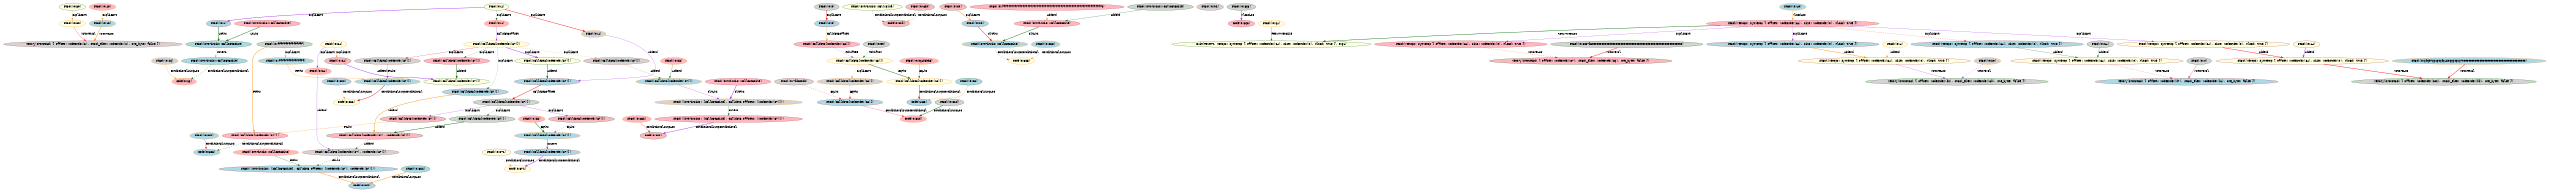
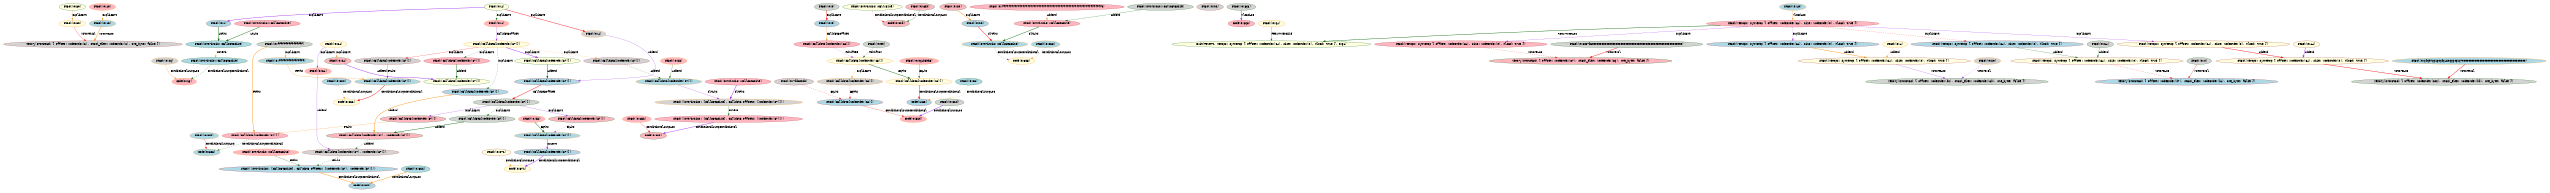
edge "Stack(0x829)" -> "Code(0x829)": color darkorange -> darkgreen
edge "Stack(0x3a)" -> "Code(1x3a)": style solid -> dashed
edge "Stack(0x82d)" -> "Code(0x82d)": color darkgreen -> purple
